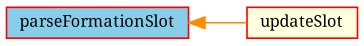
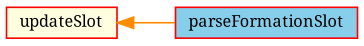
edge "updateSlot" -> "parseFormationSlot": reversed
